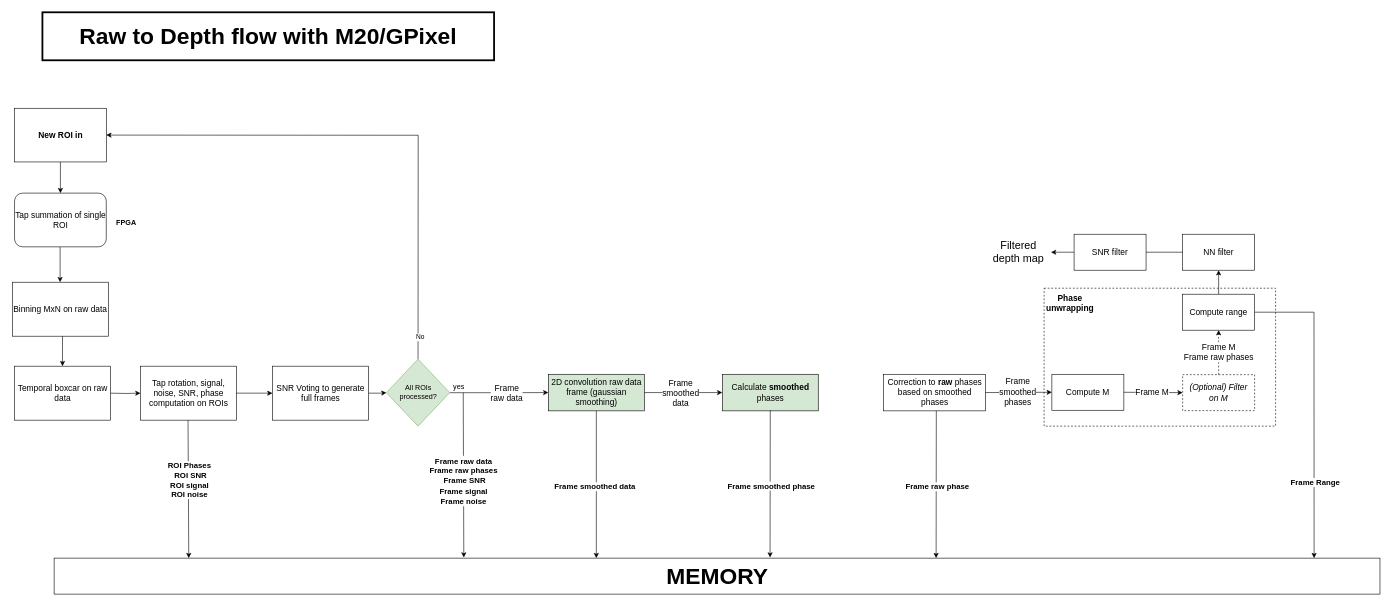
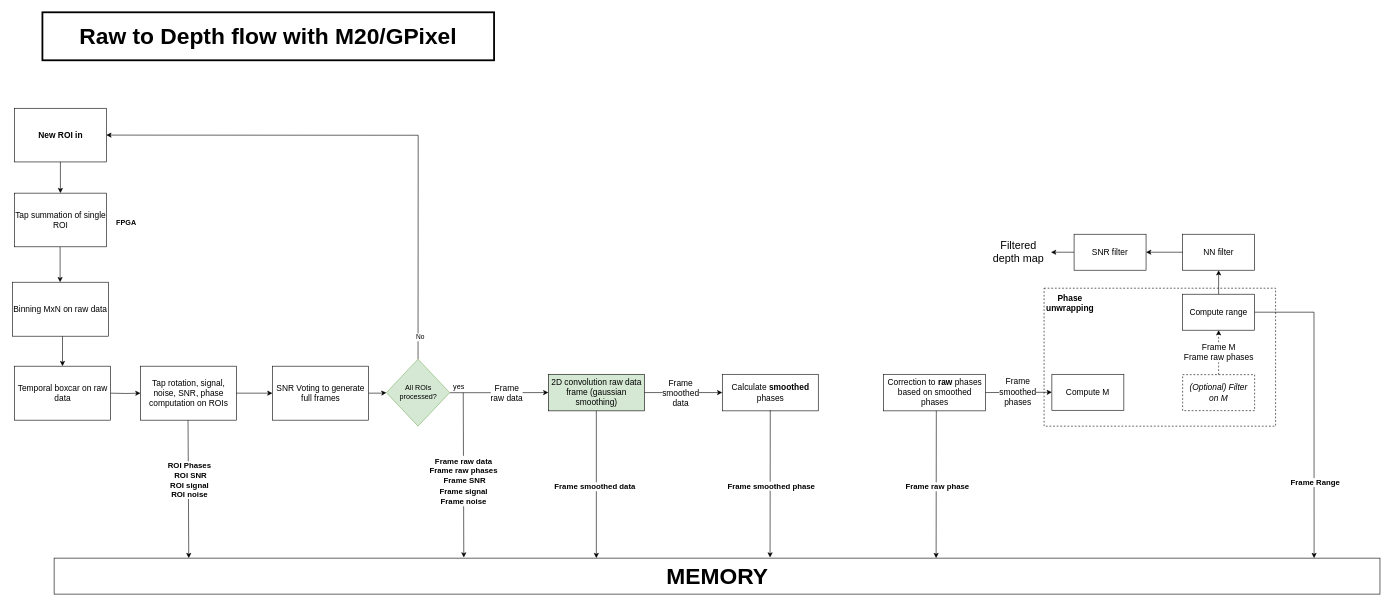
node "Tap summation of single ROI": shape rounded rectangle -> rectangle
edge "SNR filter" -- "NN filter": arrowhead none -> classic
node "Calculate smoothed phases": fillcolor #d5e8d4 -> #ffffff
edge "Compute M" -> "(Optional) Filter on M": removed, label "Frame M"
